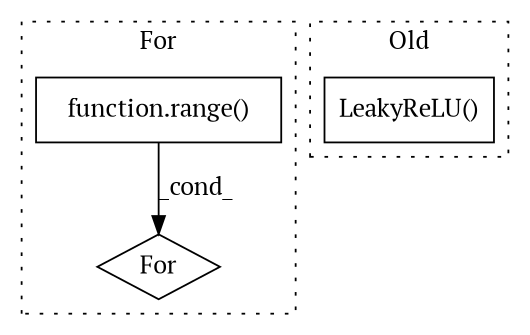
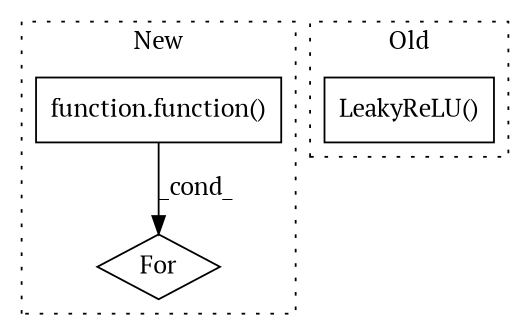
cluster "For": label "For" -> "New"
node "function.range()": label "function.range()" -> "function.function()"
